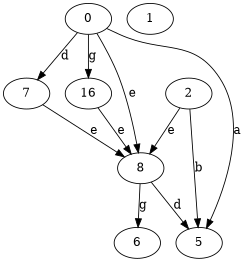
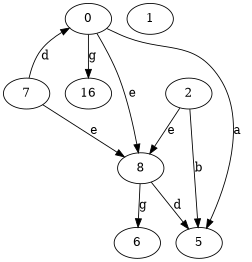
edge "0" -> "7": reversed
edge "16" -> "8": removed, label "e"
